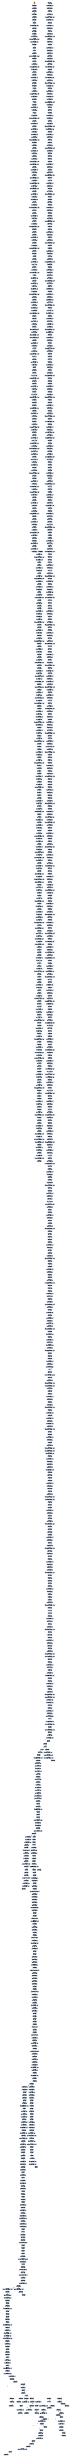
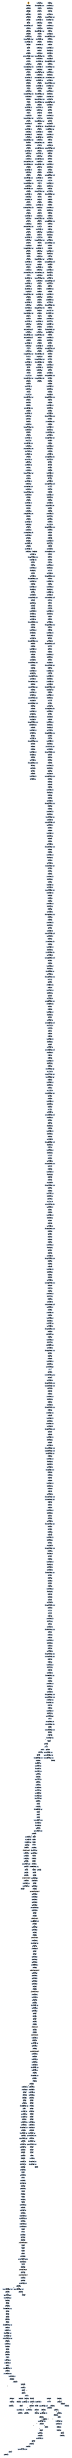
node "0x00401688 movzbl %bh, %ebx": removed
